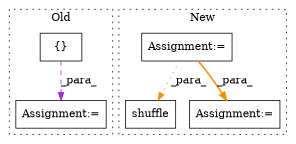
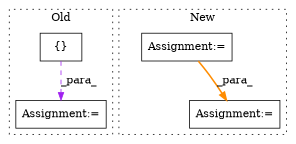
node "shuffle": removed
